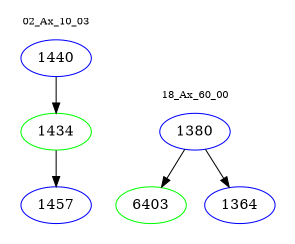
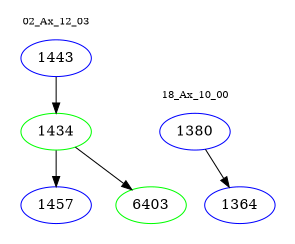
cluster "02_Ax_10_03": label "02_Ax_10_03" -> "02_Ax_12_03"
node "1440": label "1440" -> "1443"
cluster "18_Ax_60_00": label "18_Ax_60_00" -> "18_Ax_10_00"
edge "1380" -> "6403": now "1434" -> "6403"
